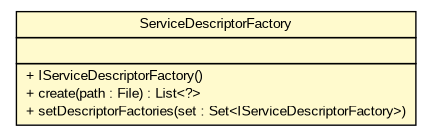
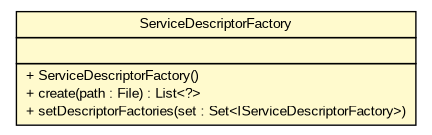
node "ServiceDescriptorFactory": text "+ IServiceDescriptorFactory()" -> "+ ServiceDescriptorFactory()"
